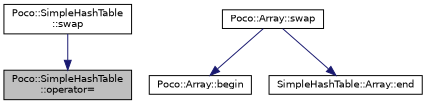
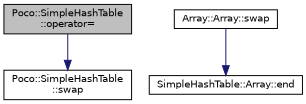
node "Poco::Array::swap": label "Poco::Array::swap" -> "Array::Array::swap"
edge "Poco::SimpleHashTable ::swap" -> "Poco::SimpleHashTable ::operator=": reversed
node "Poco::Array::begin": removed
